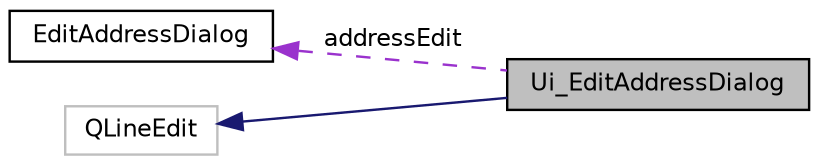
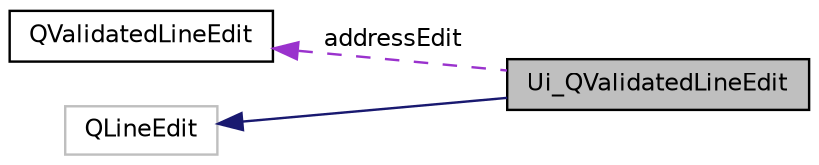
node "EditAddressDialog": label "EditAddressDialog" -> "QValidatedLineEdit"
node "Ui_EditAddressDialog": label "Ui_EditAddressDialog" -> "Ui_QValidatedLineEdit"
